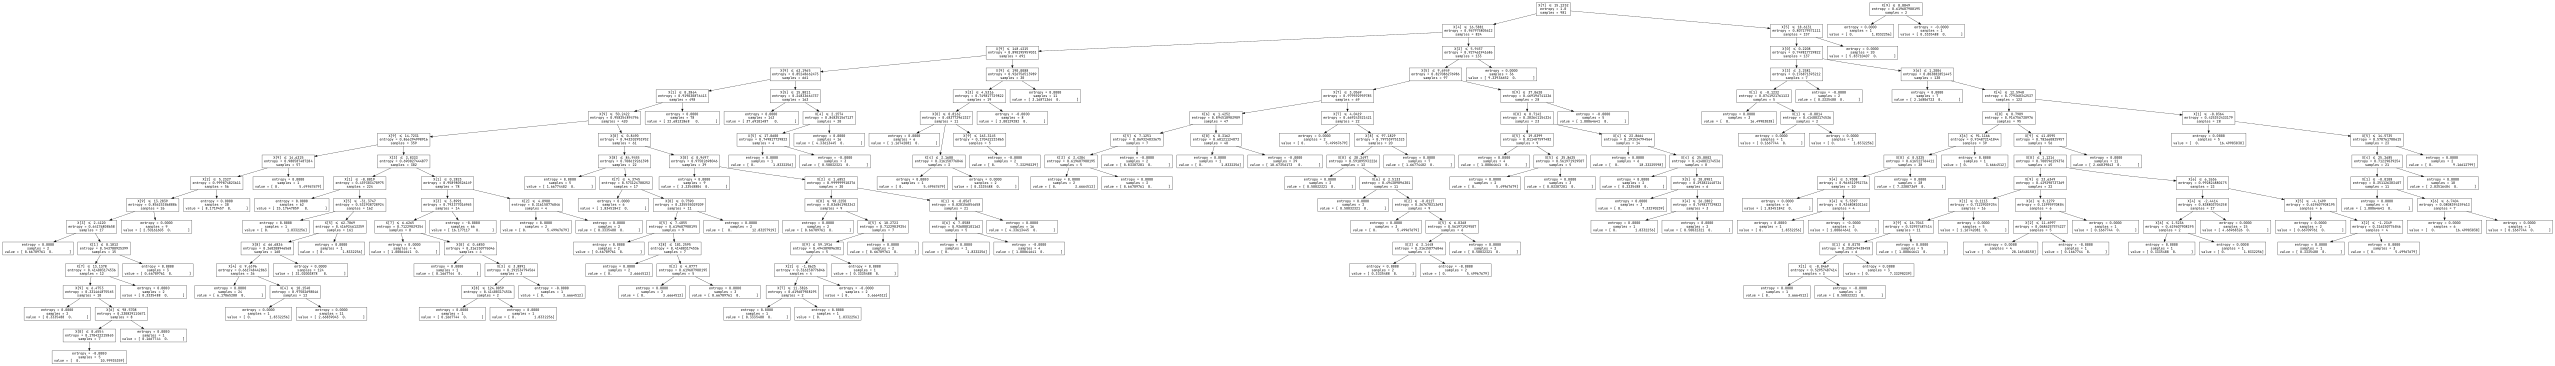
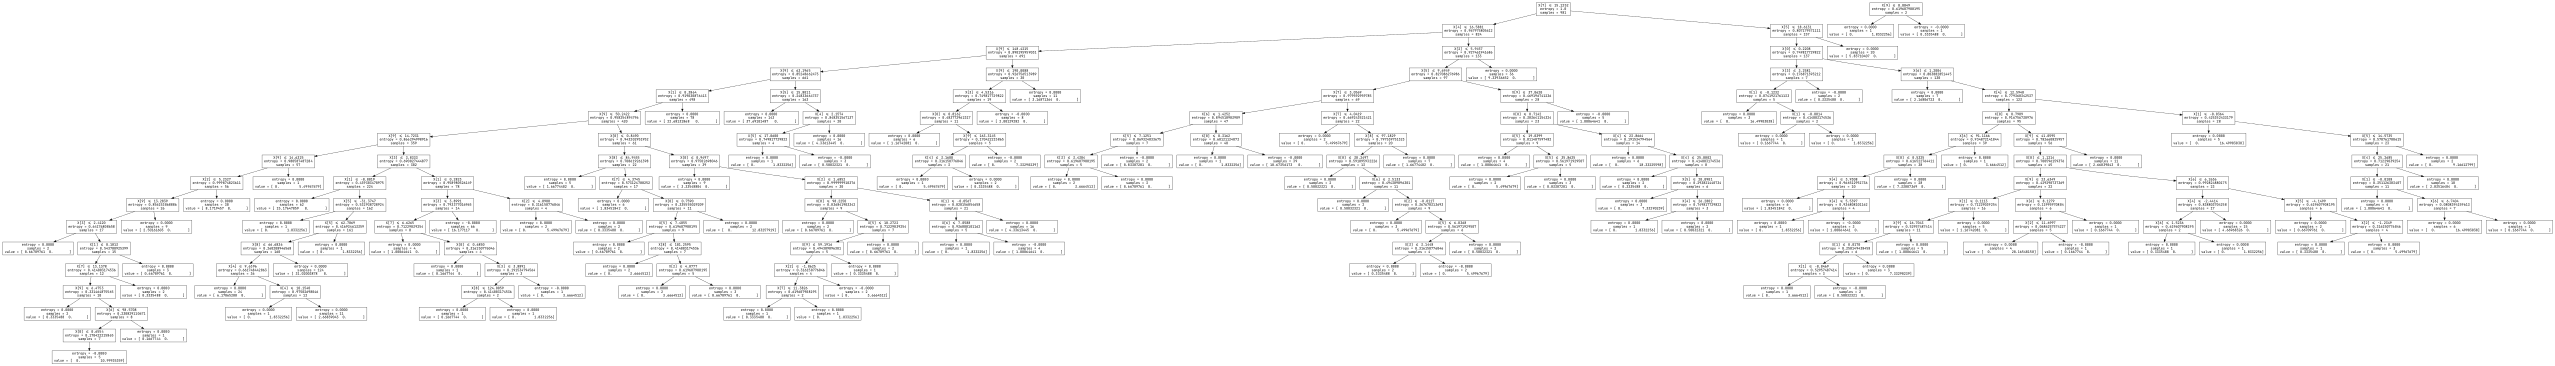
edge "X[0] <= 0.8162 entropy = 0.483772962317 samples = 11" -> "X[4] <= 3.1600 entropy = 0.316150776046 samples = 3": now "X[9] <= 163.3145 entropy = 0.170422215865 samples = 5" -> "X[4] <= 3.1600 entropy = 0.316150776046 samples = 3"
